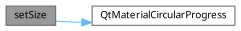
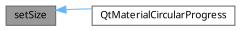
edge "setSize" -> "QtMaterialCircularProgress": reversed
